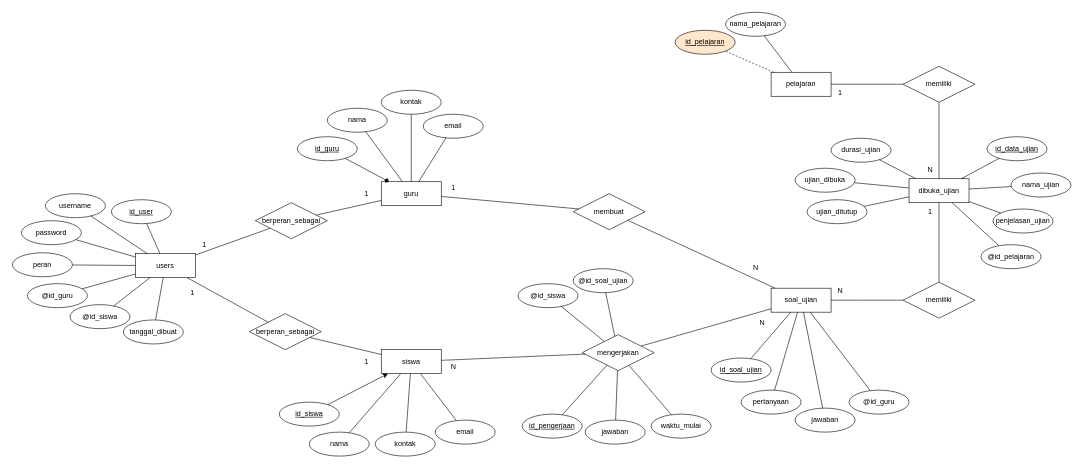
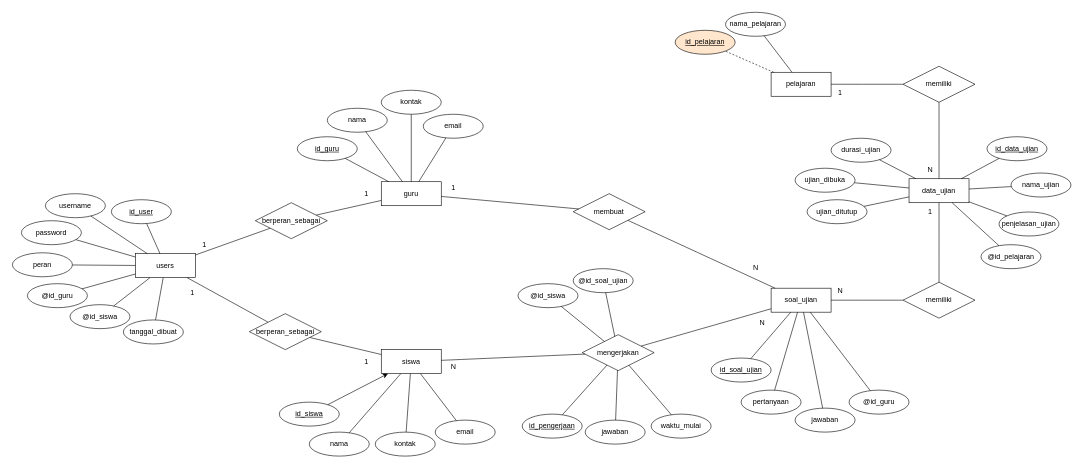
edge "id_guru" -> "guru": arrowhead diamond -> none
node "dibuka_ujian": label "dibuka_ujian" -> "data_ujian"
node "penjelasan_ujian": moved (1023, 221) -> (1029, 224)
